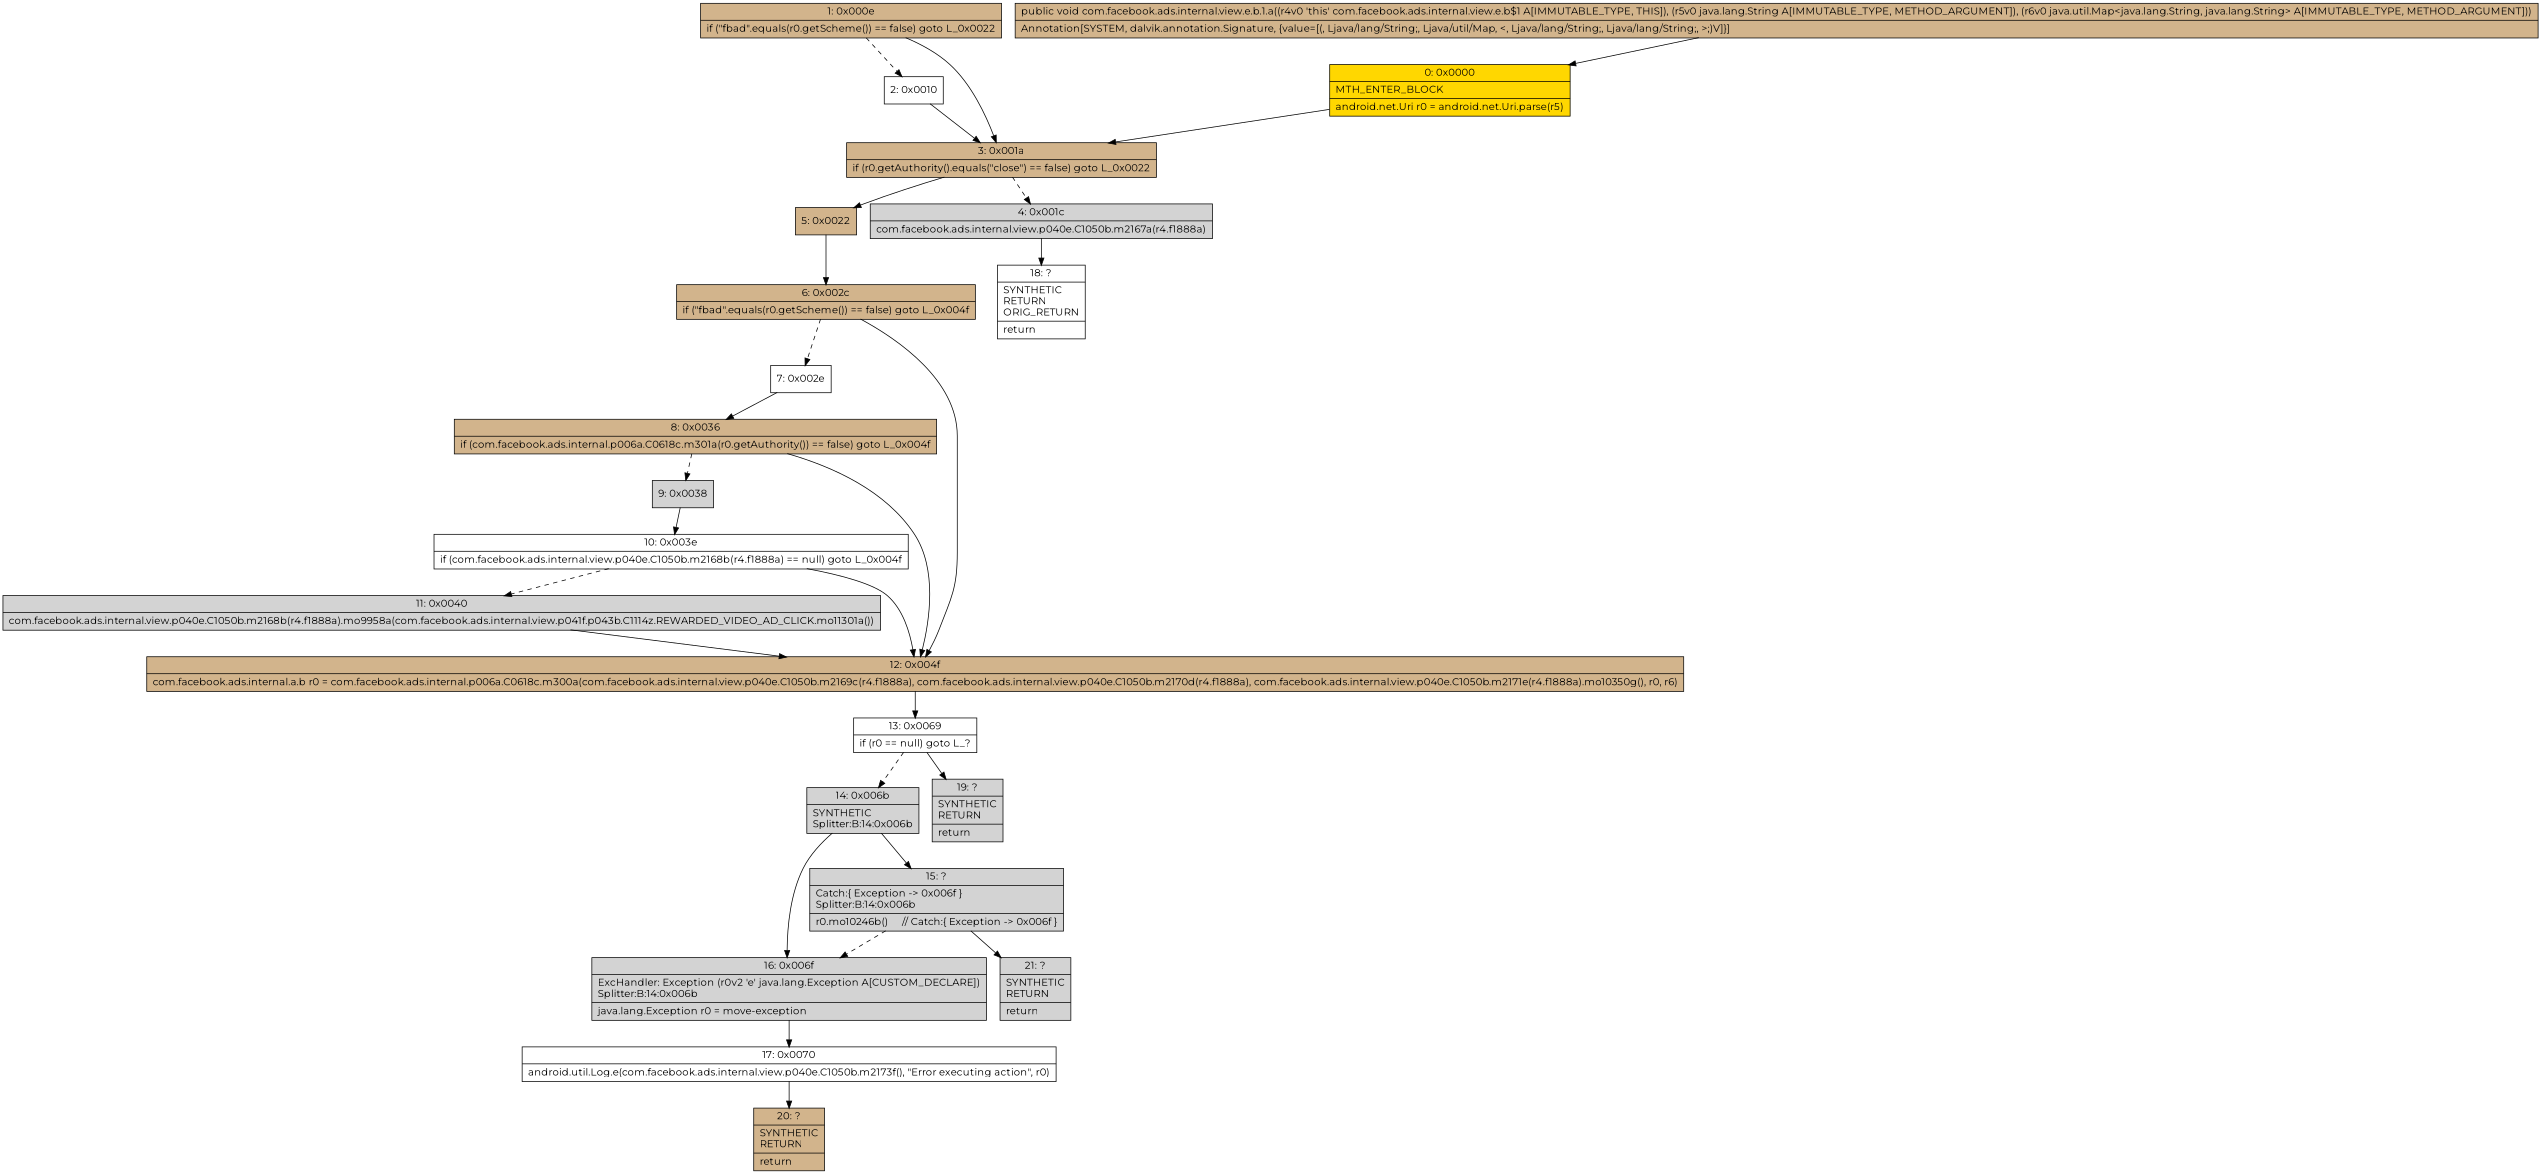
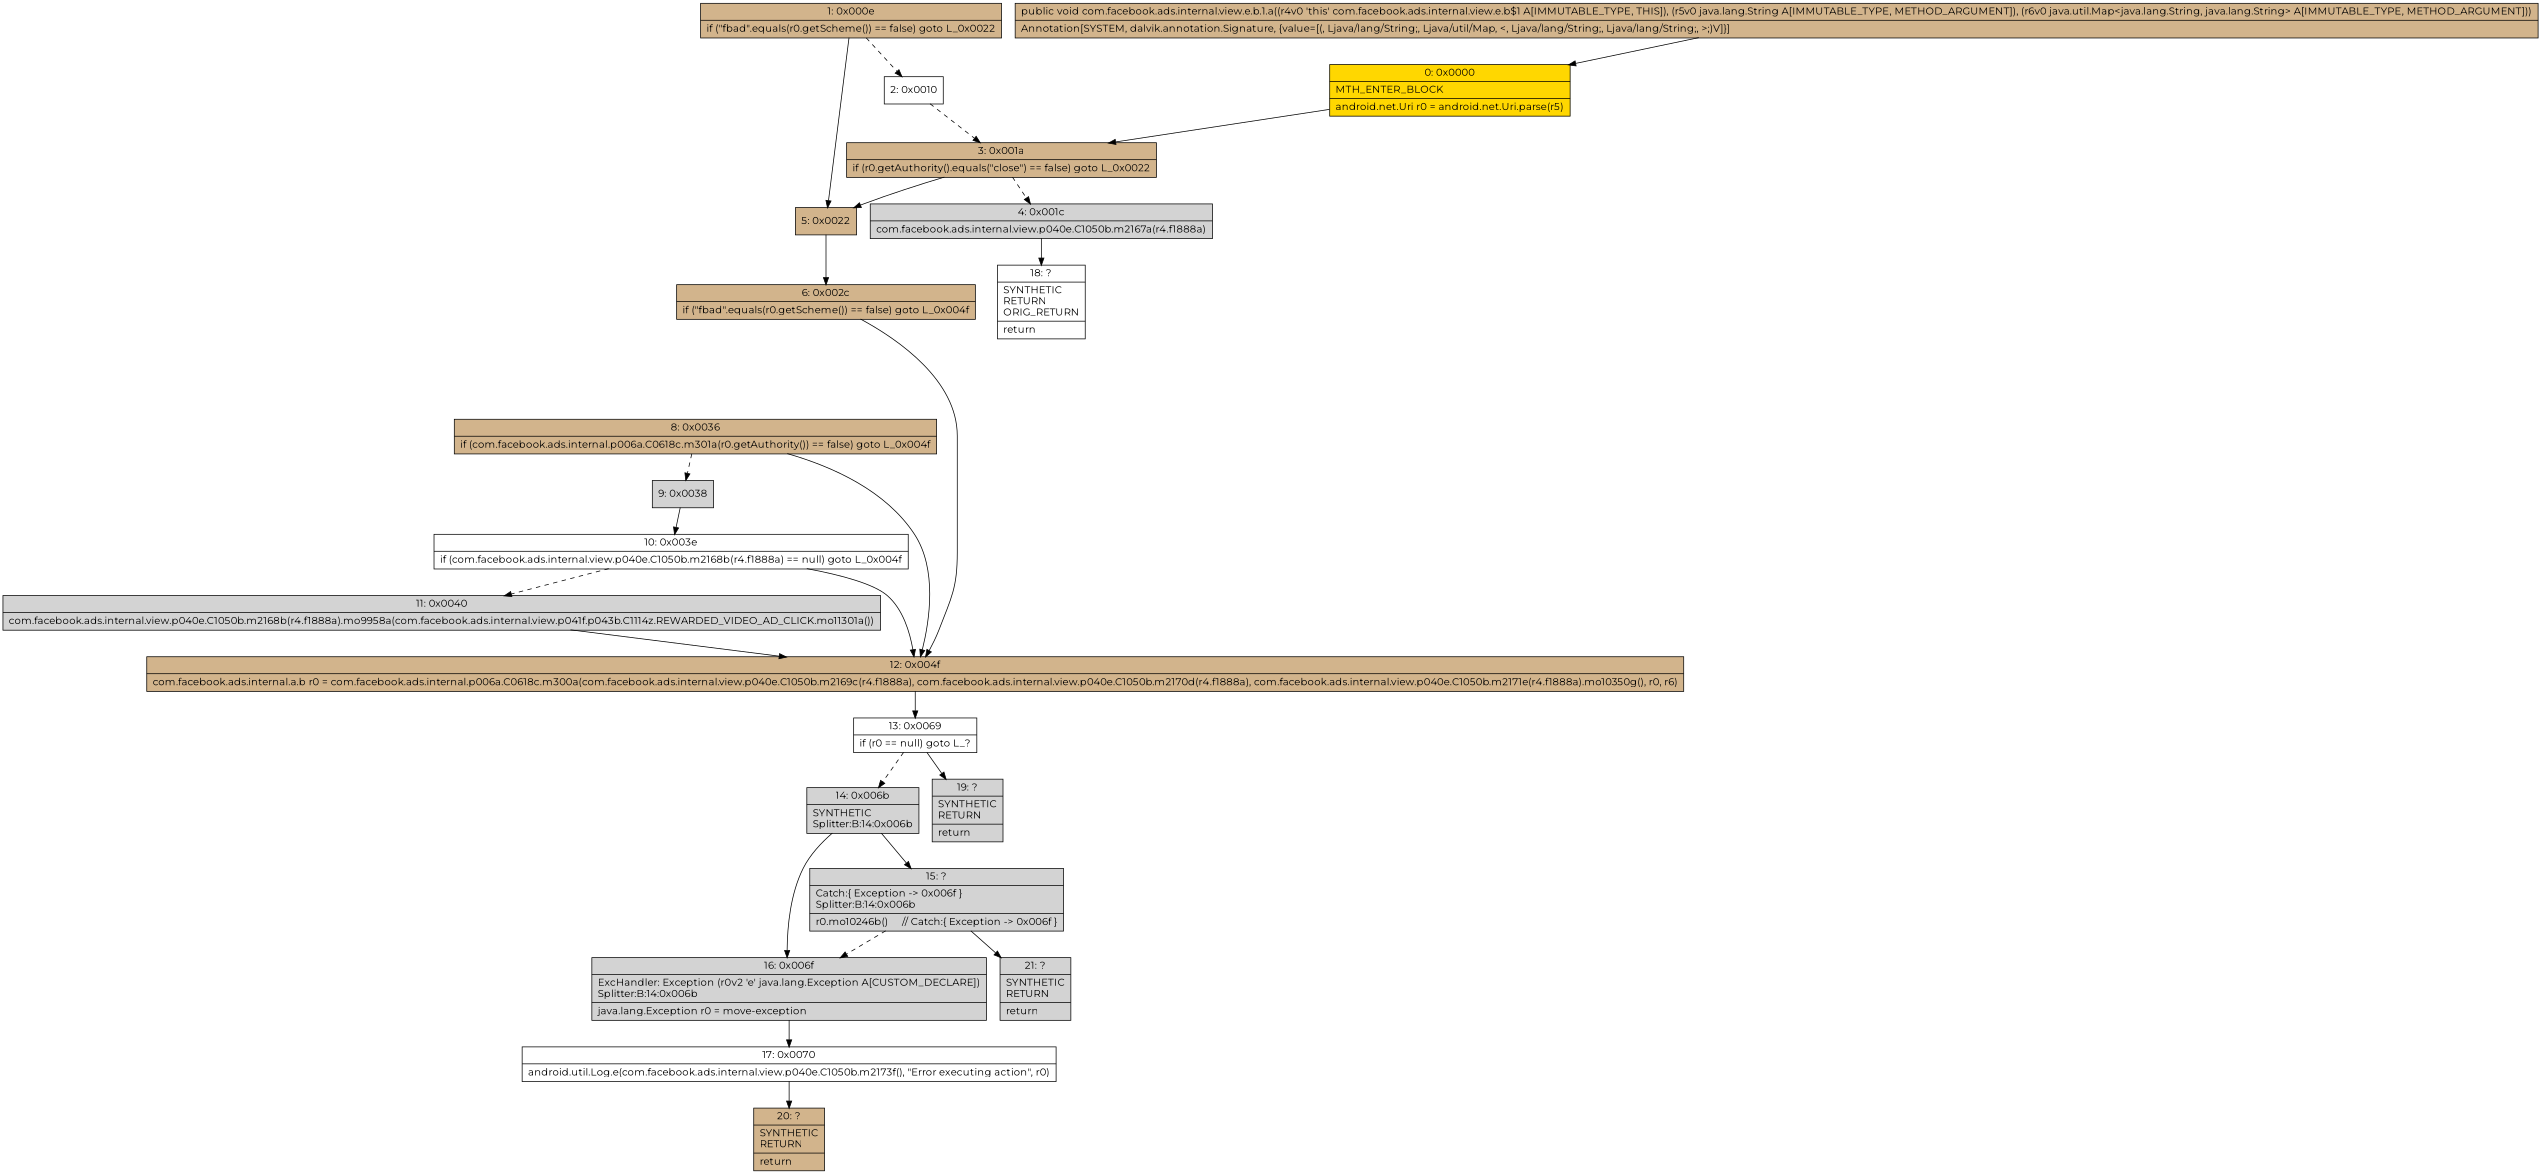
edge "1: 0x000e" -> "3: 0x001a": now "1: 0x000e" -> "5: 0x0022"
edge "2: 0x0010" -> "3: 0x001a": style solid -> dashed
node "7: 0x002e": removed
